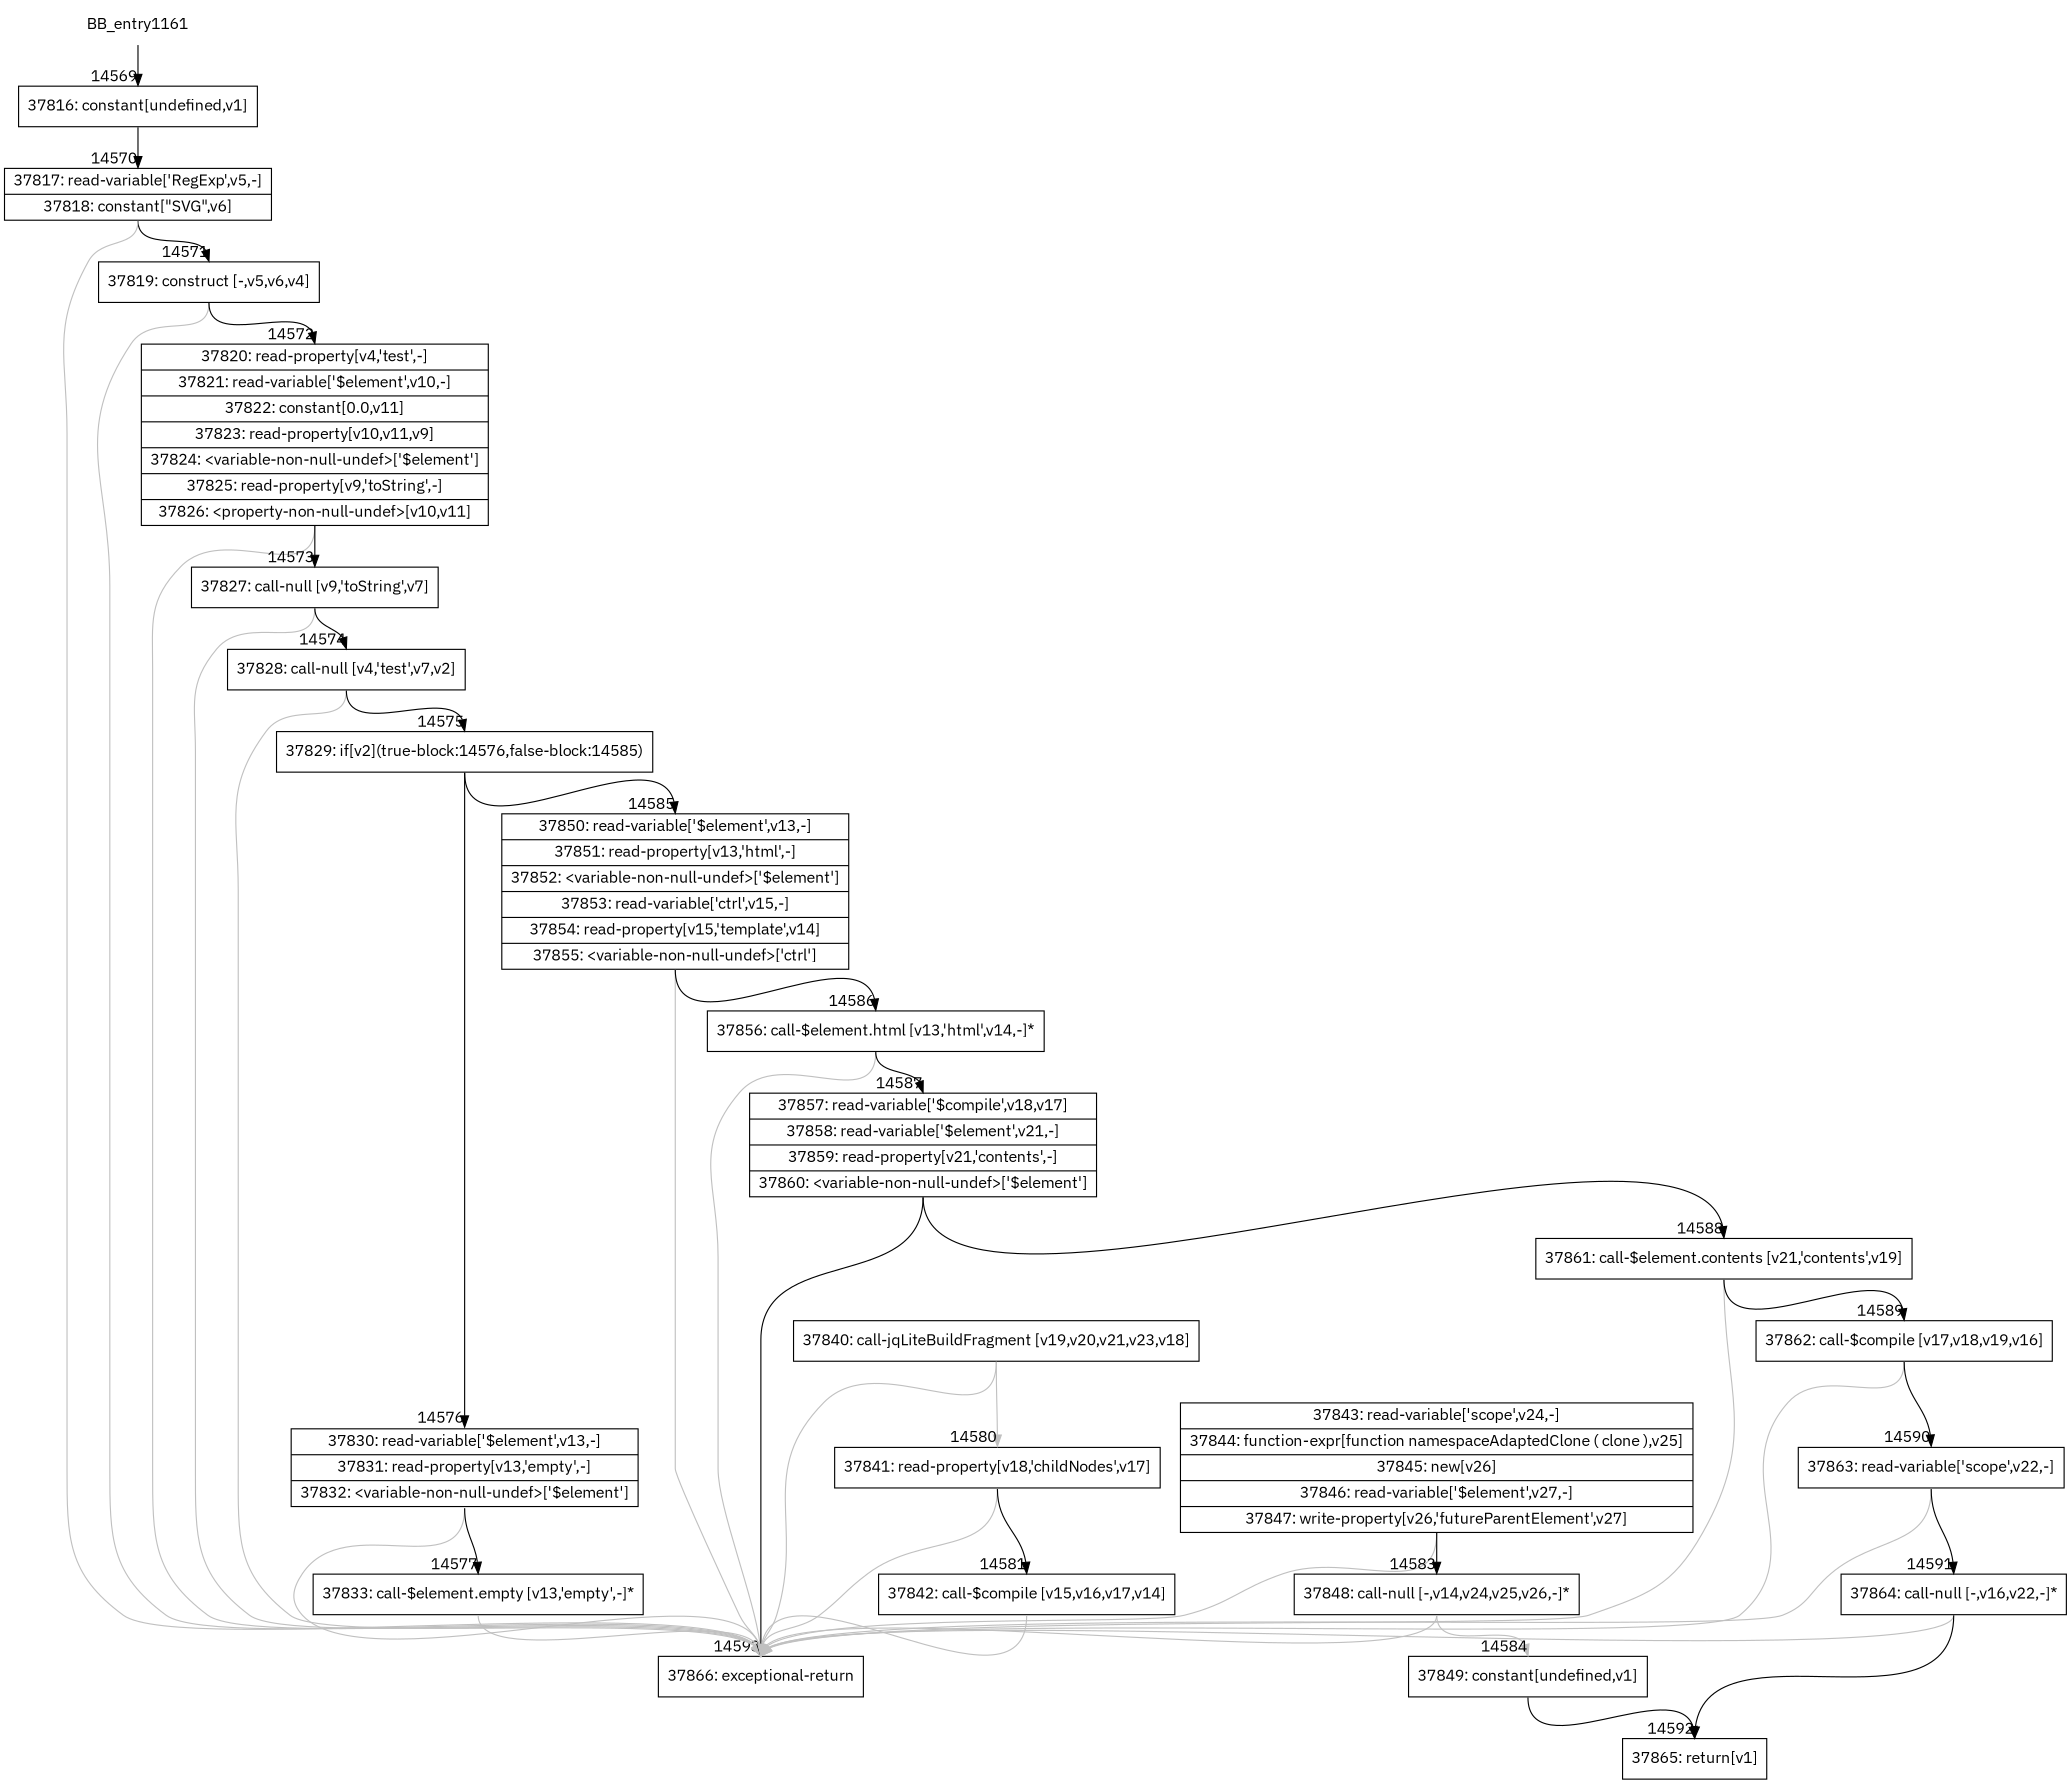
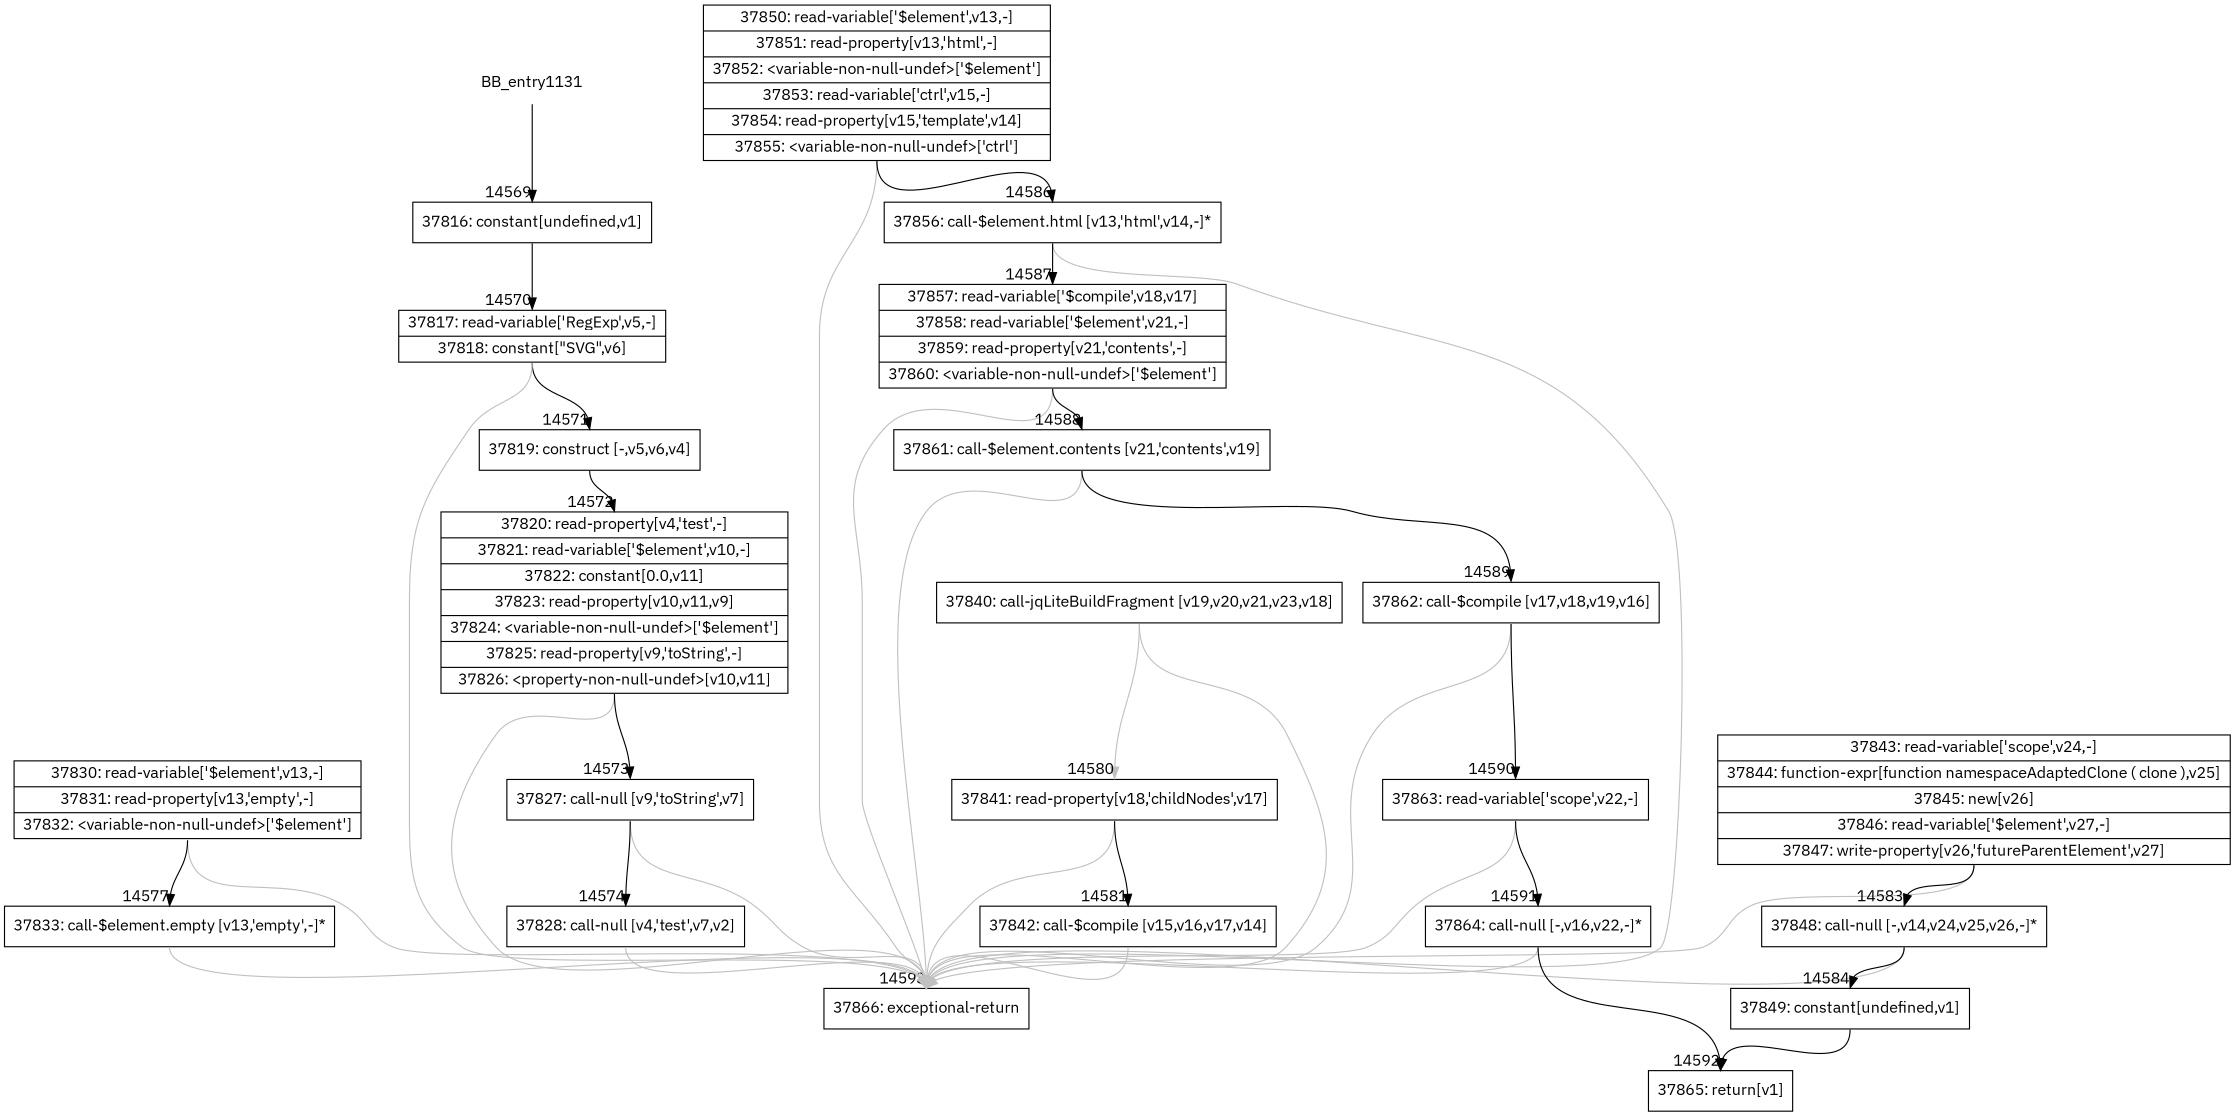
node "BB_entry1161": label "BB_entry1161" -> "BB_entry1131"
node "37829: if[v2](true-block:14576,false-block:14585)": removed
edge "37819: construct [-,v5,v6,v4]" -> "37866: exceptional-return": removed
edge "37857: read-variable['$compile',v18,v17]" -> "37866: exceptional-return": color black -> gray
edge "37848: call-null [-,v14,v24,v25,v26,-]*" -> "37849: constant[undefined,v1]": color gray -> black
